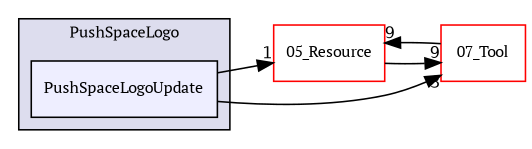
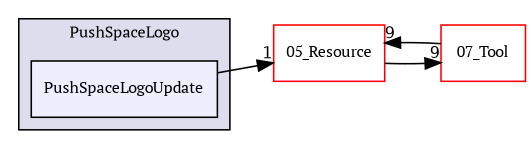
edge "PushSpaceLogoUpdate" -> "07_Tool": removed
